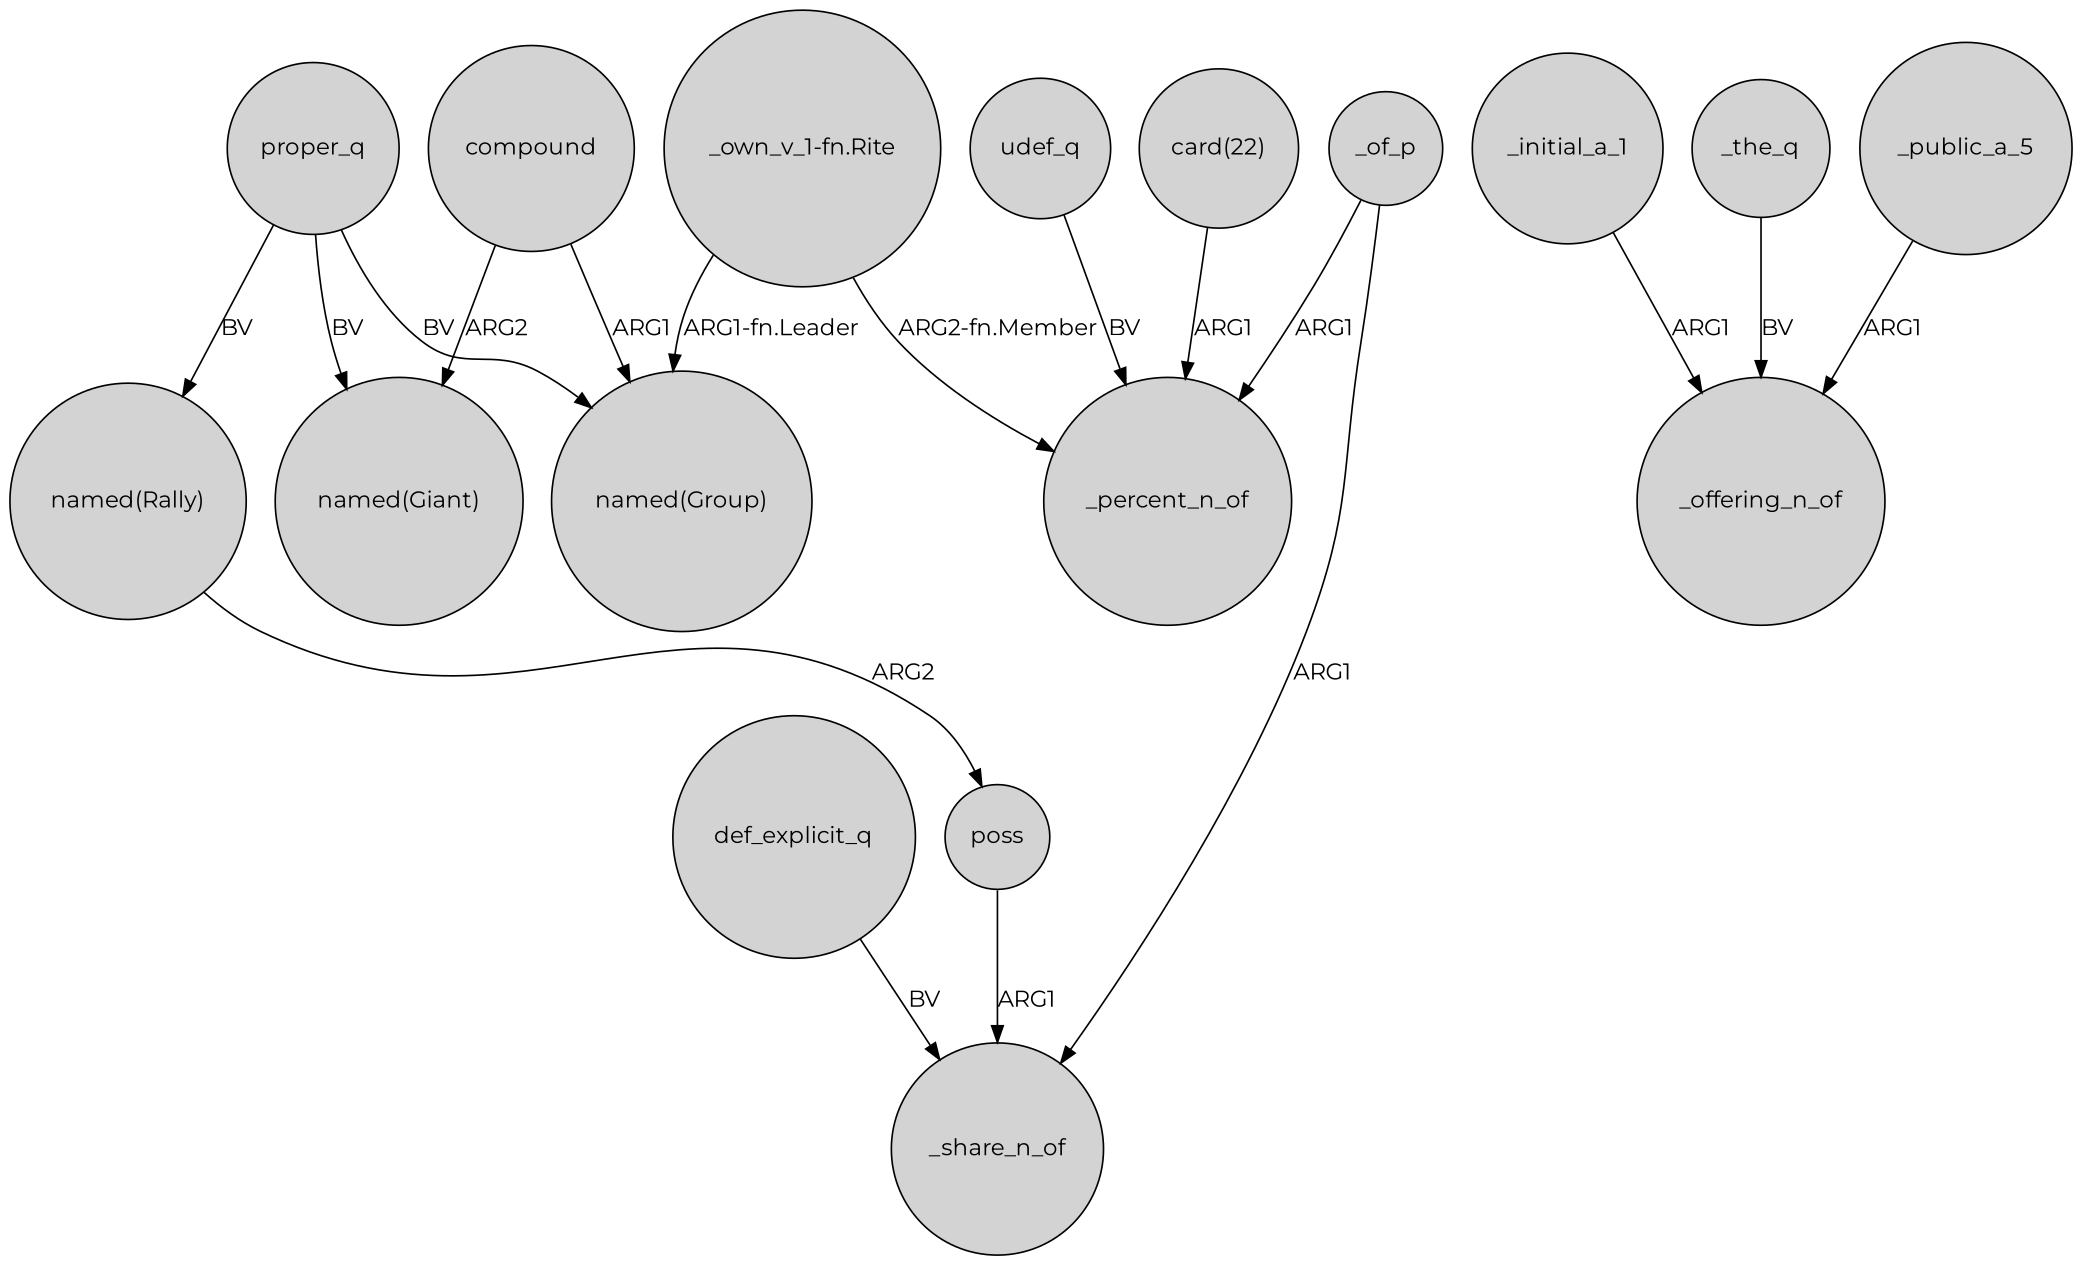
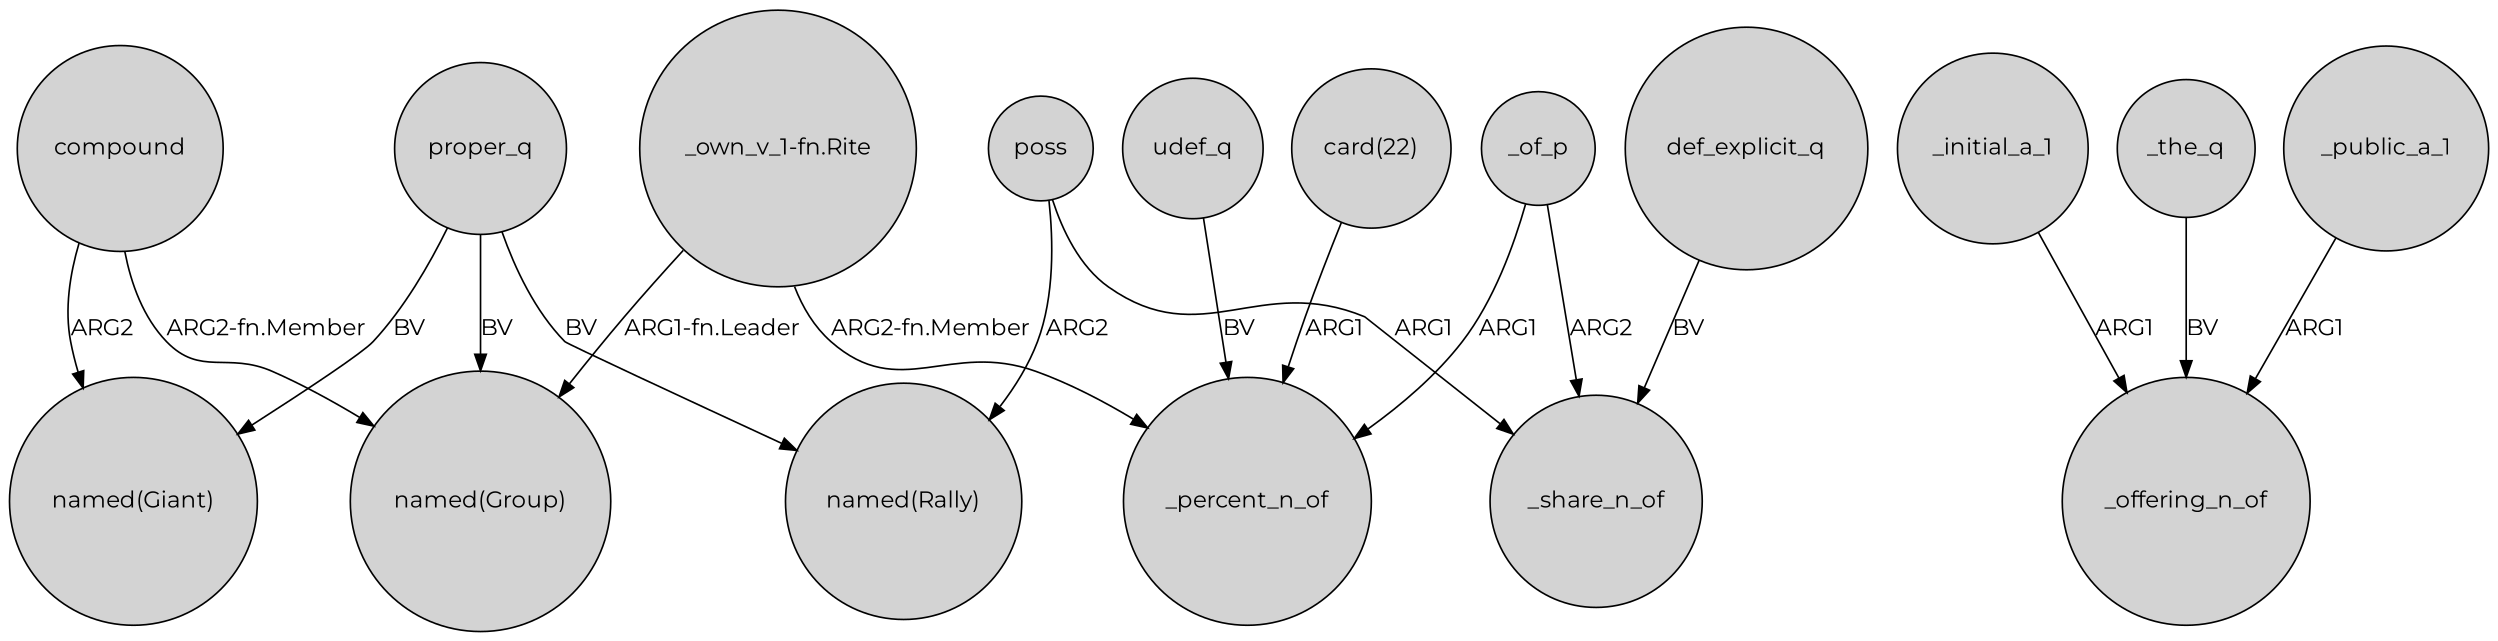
node "_public_a_5": label "_public_a_5" -> "_public_a_1"
edge "compound" -> "named(Group)": label "ARG1" -> "ARG2-fn.Member"
edge "named(Rally)" -> "poss": reversed
edge "_of_p" -> "_share_n_of": label "ARG1" -> "ARG2"
